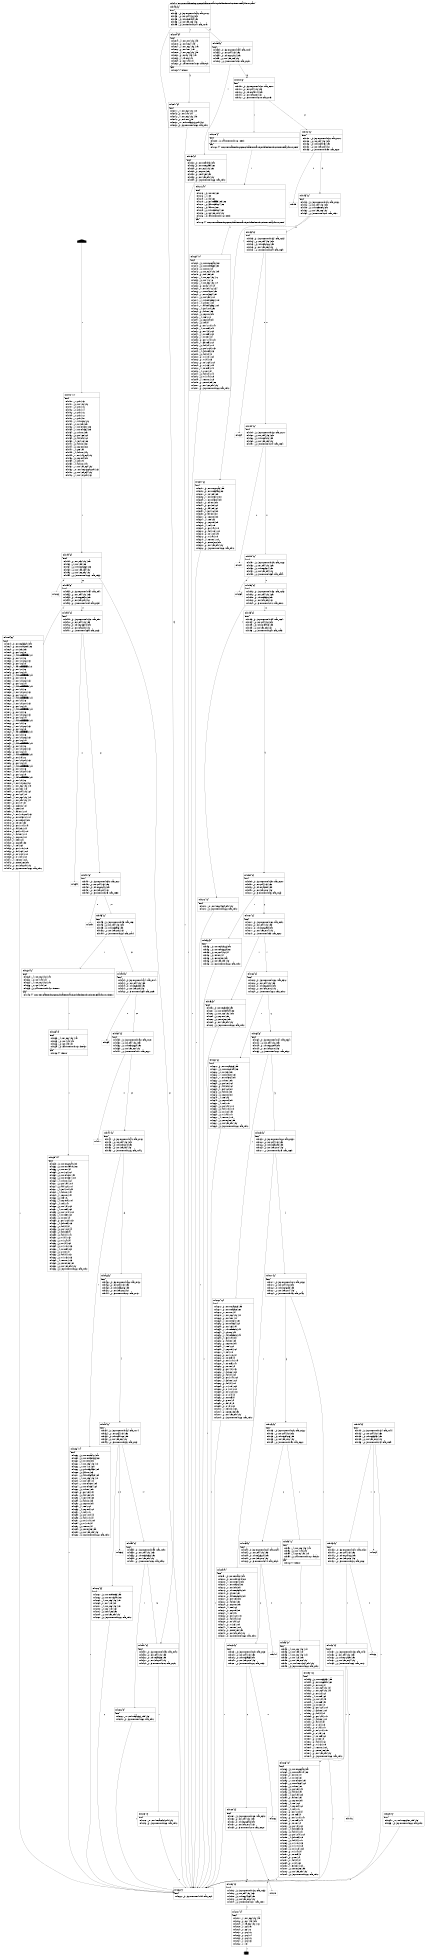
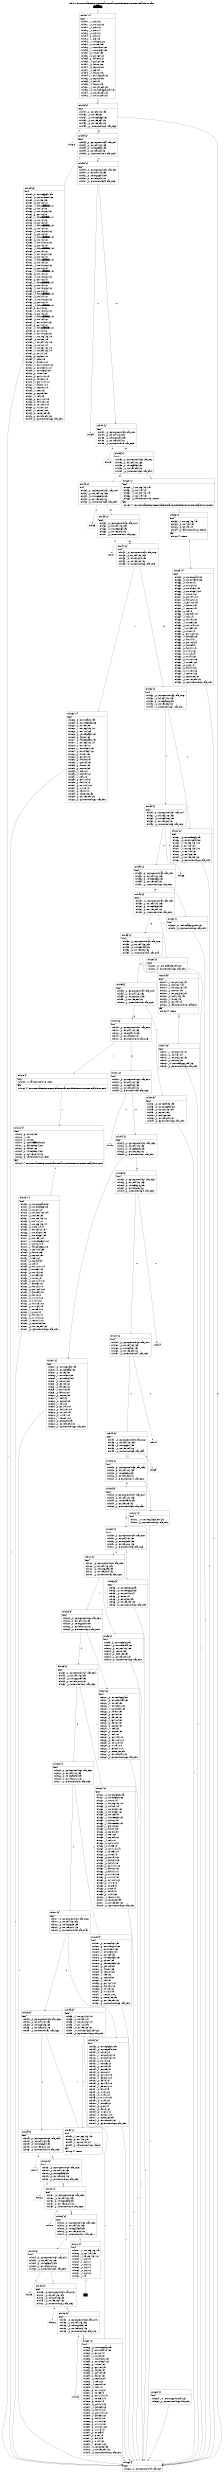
edge "0x401ad3 [28]" -> "0x401ab7 [28]": reversed
edge "0x401a7f [28]" -> "0x402061 [36]": now "0x401a63 [28]" -> "0x402061 [36]"
edge "0x401f92 [16]" -> "0x401fa2 [30]": reversed
edge "0x401d1f [28]" -> "0x401d03 [28]": reversed
